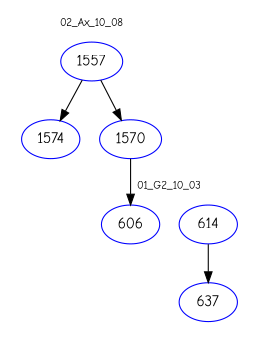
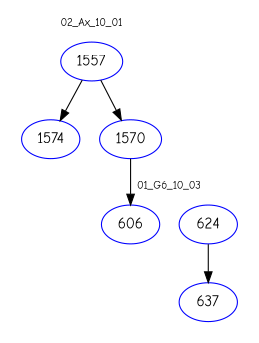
cluster "02_Ax_10_08": label "02_Ax_10_08" -> "02_Ax_10_01"
cluster "01_G2_10_03": label "01_G2_10_03" -> "01_G6_10_03"
node "614": label "614" -> "624"
